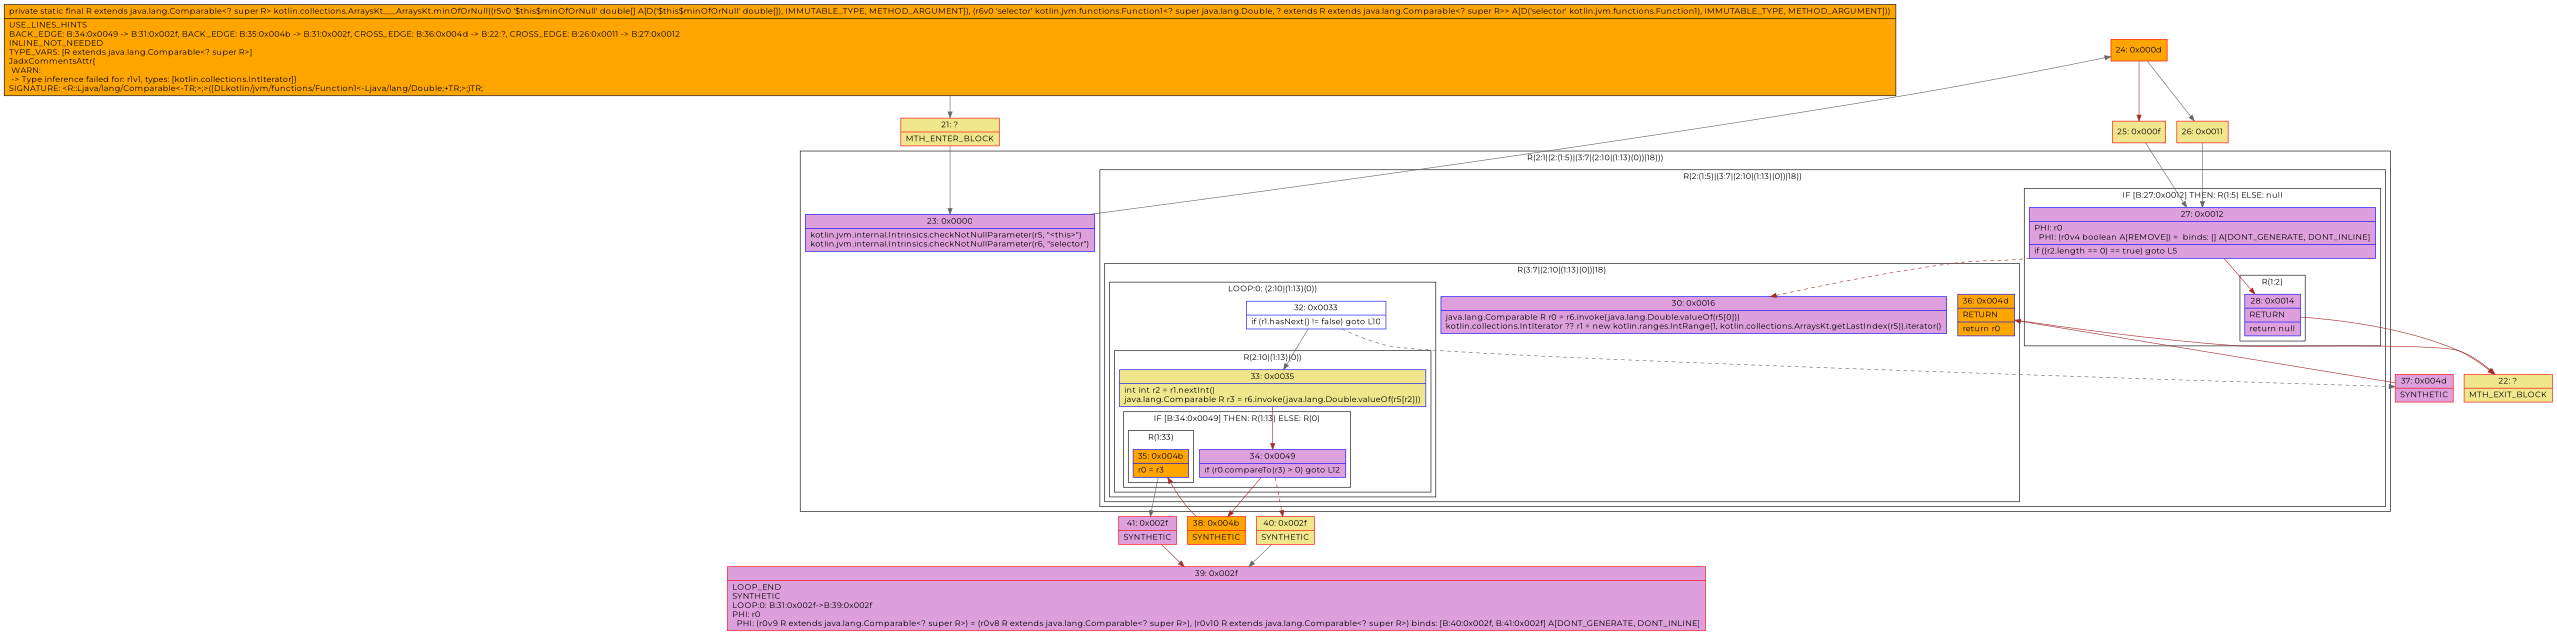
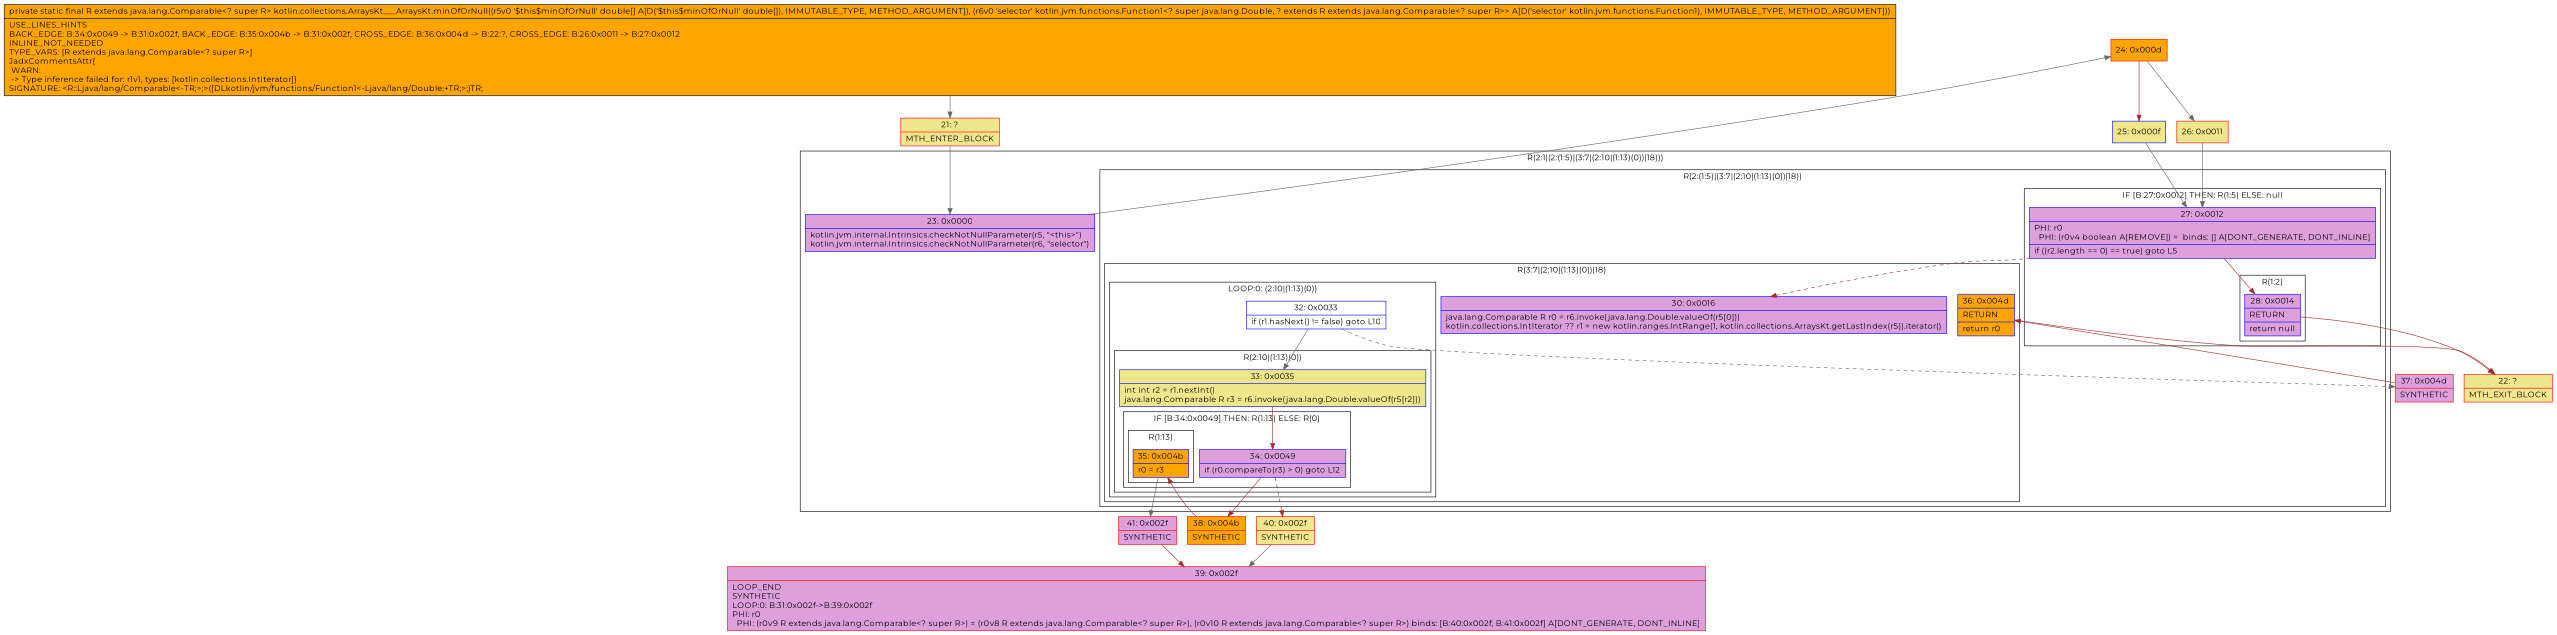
node "25: 0x000f": color red -> blue
cluster "R(1:33)": label "R(1:33)" -> "R(1:13)"
